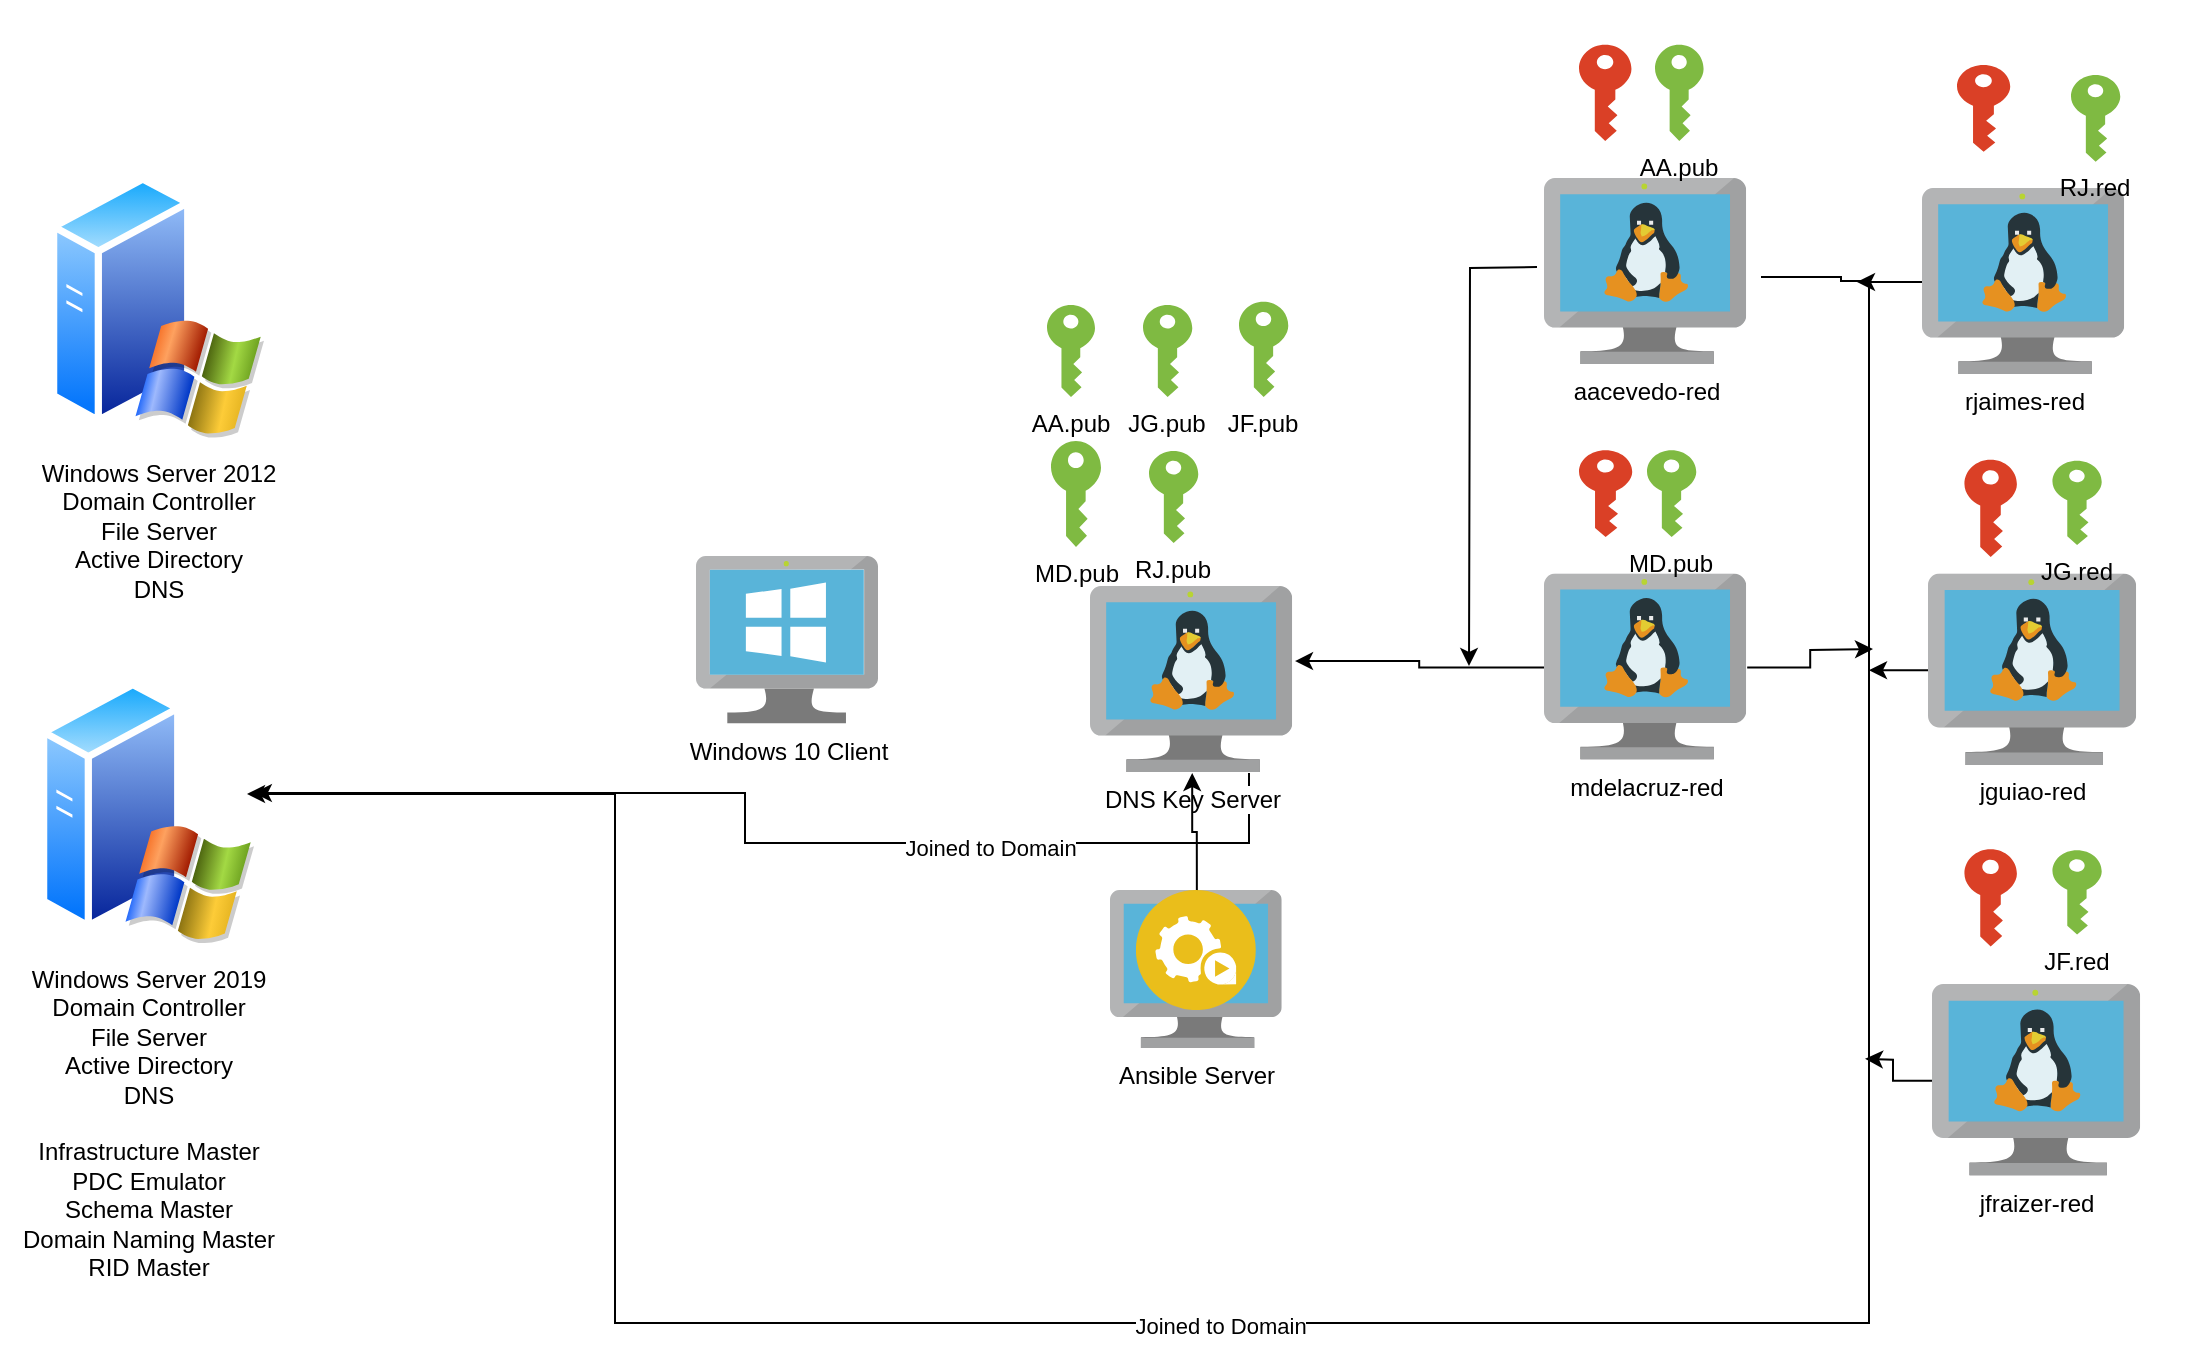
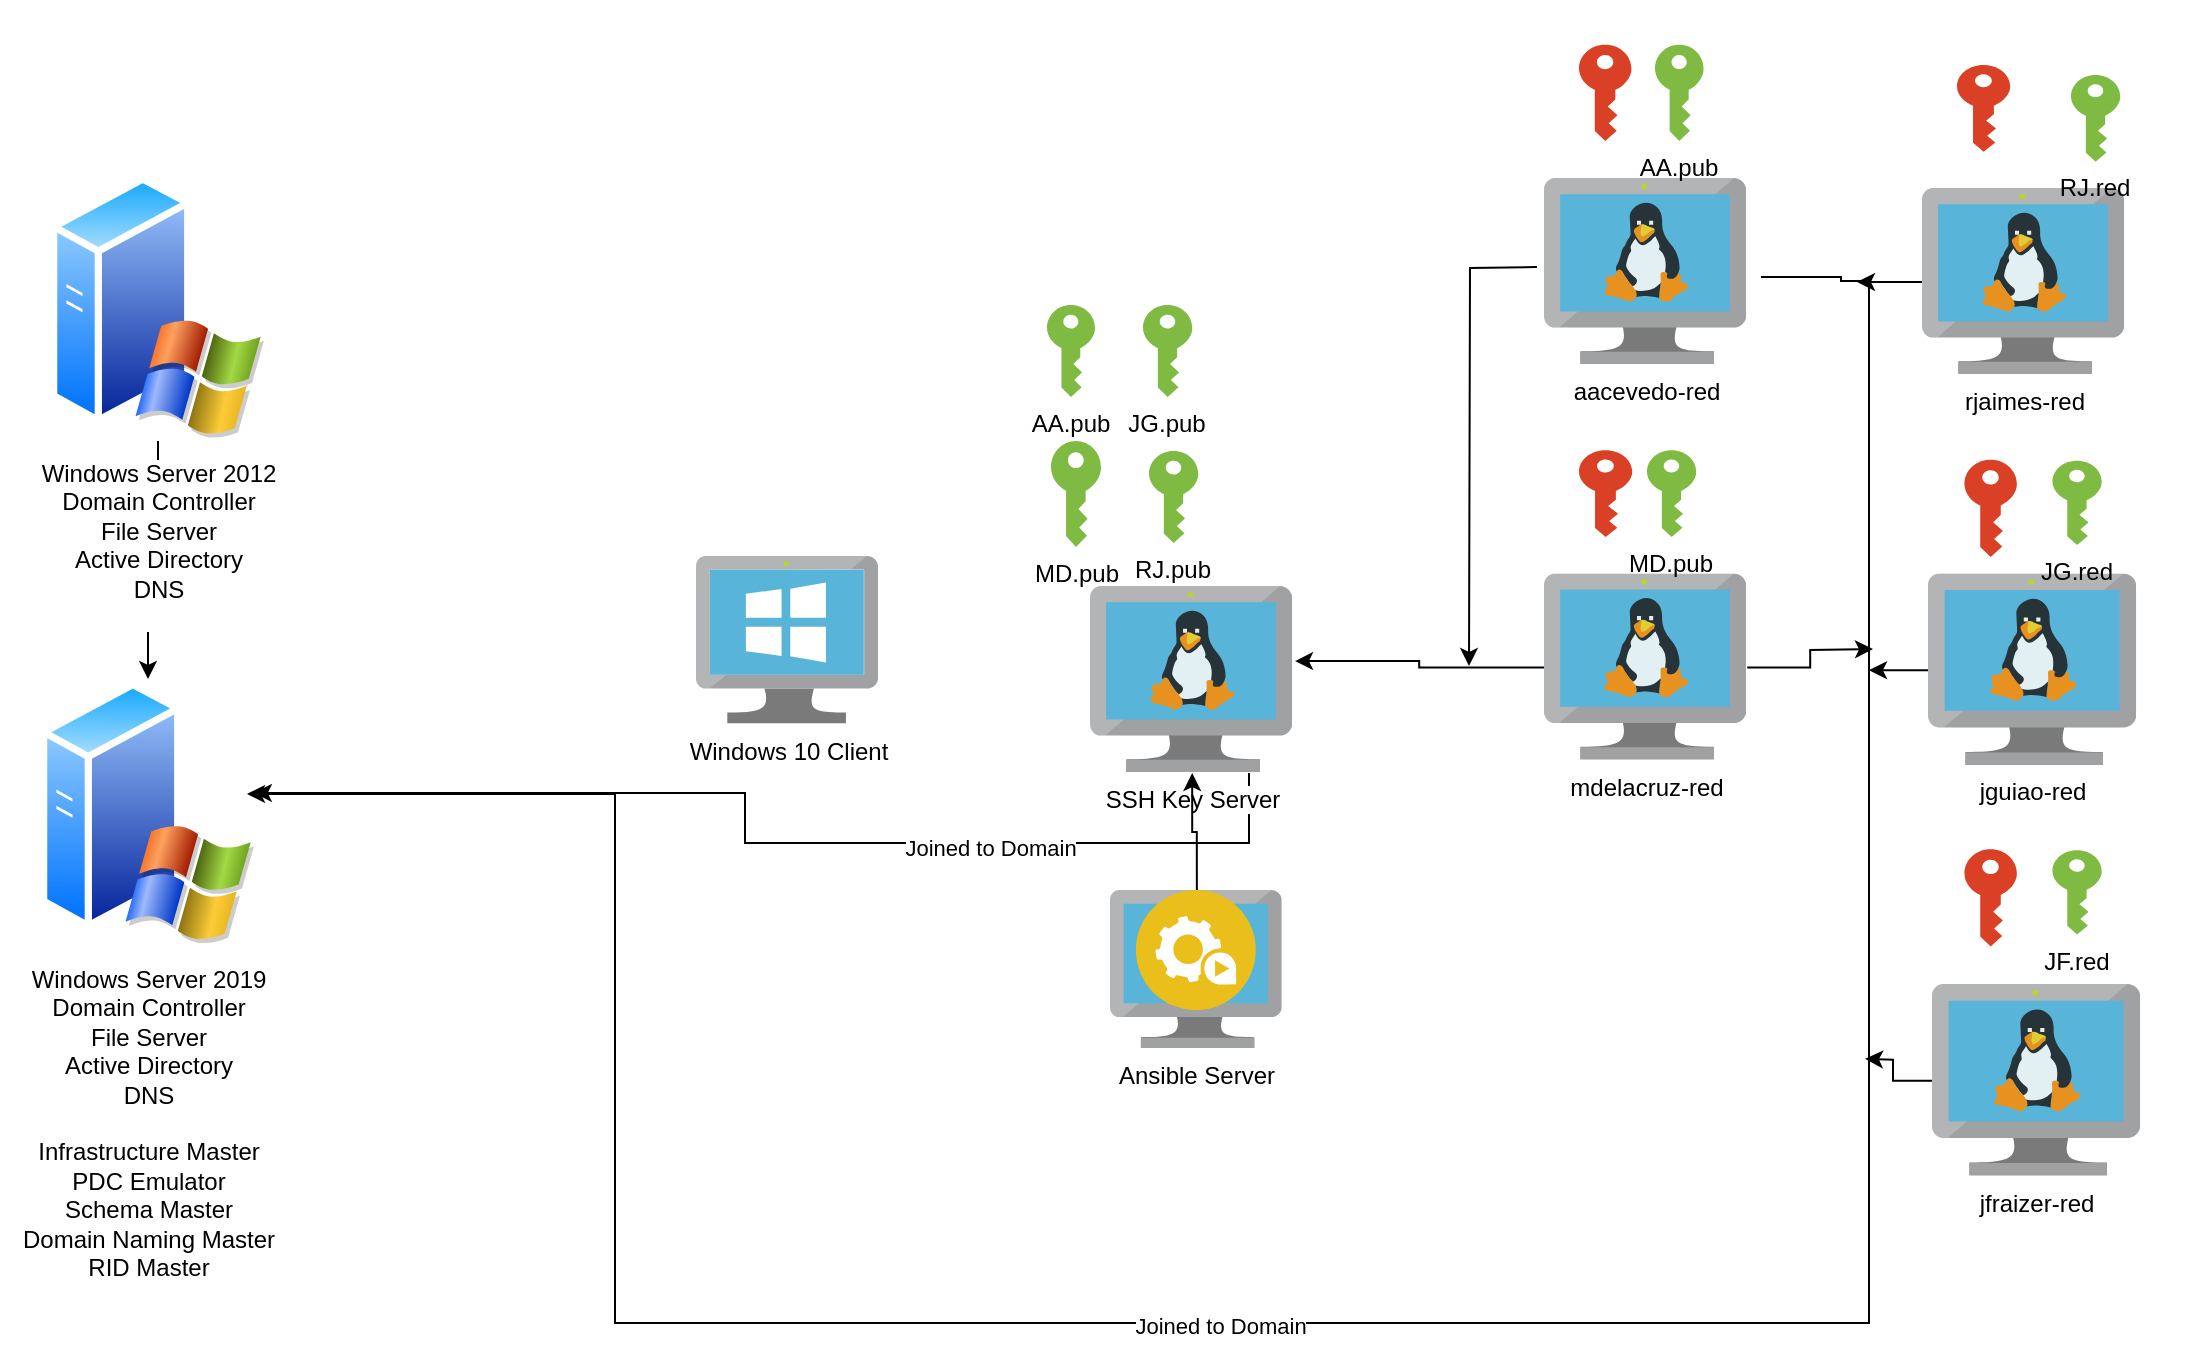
node "JF.pub": removed
edge "Windows Server 2012 Domain Controller File Server Active Directory DNS" -> "Windows Server 2019 Domain Controller File Server Active Directory DNS Infrastructure Master PDC Emulator Schema Master Domain Naming Master RID Master": added
node "DNS Key Server": label "DNS Key Server" -> "SSH Key Server"
